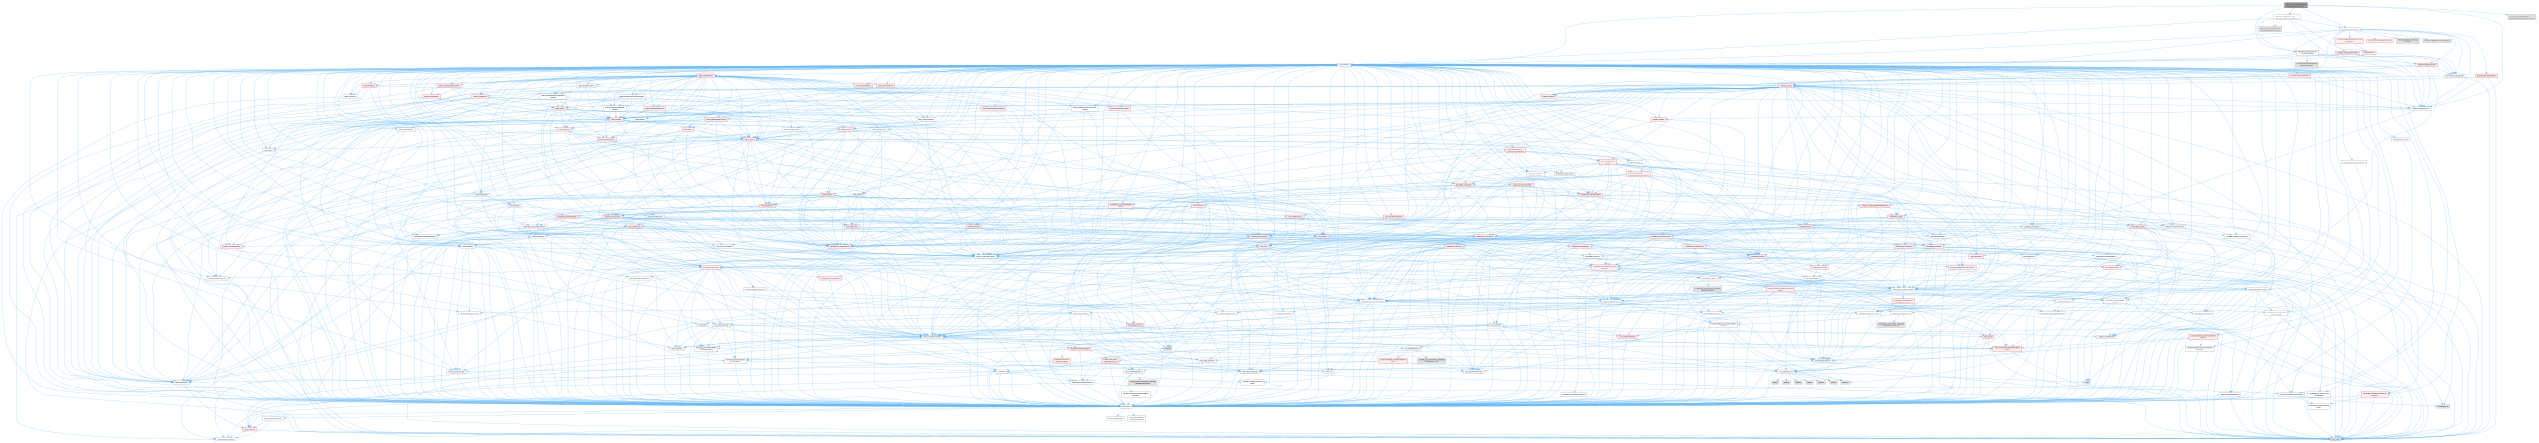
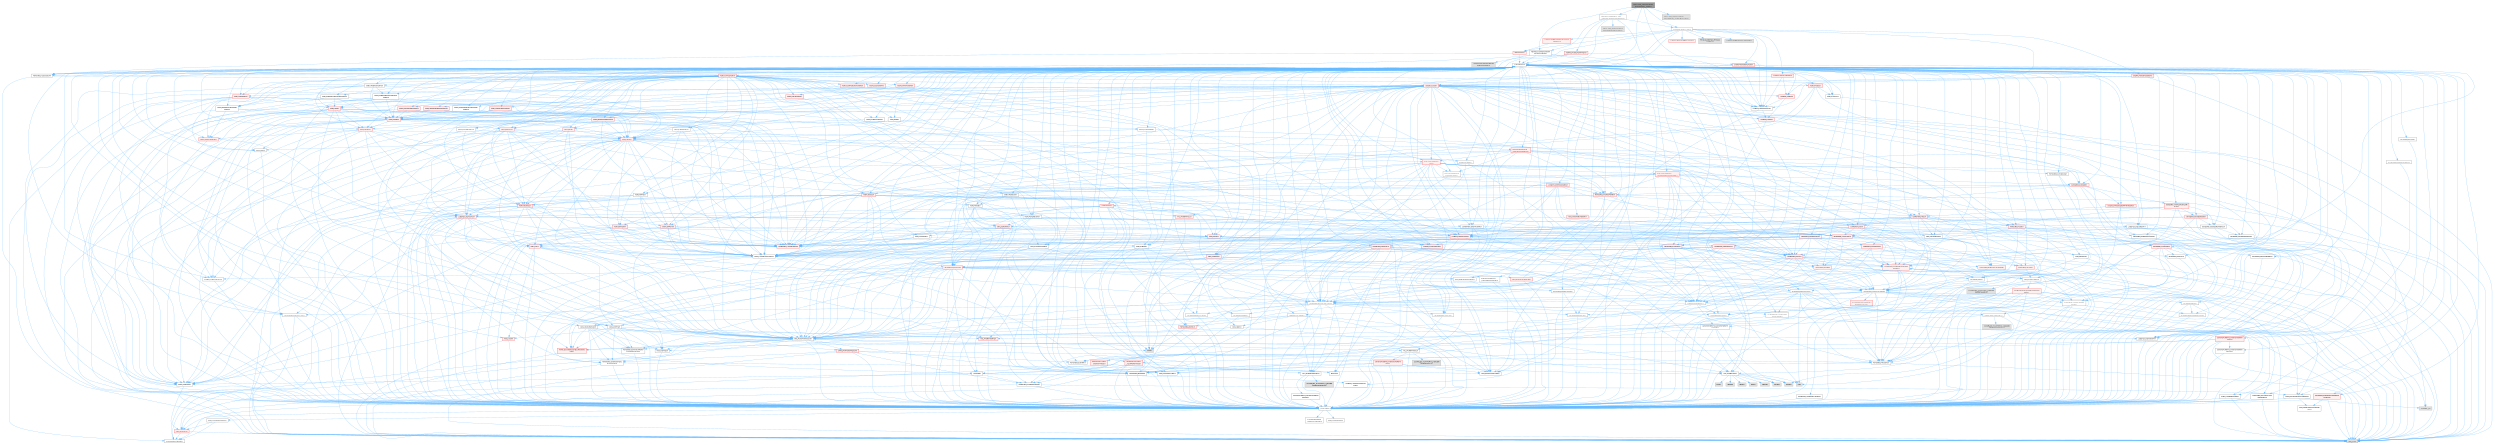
node "Internationalization /TextNamespaceFwd.h": added
